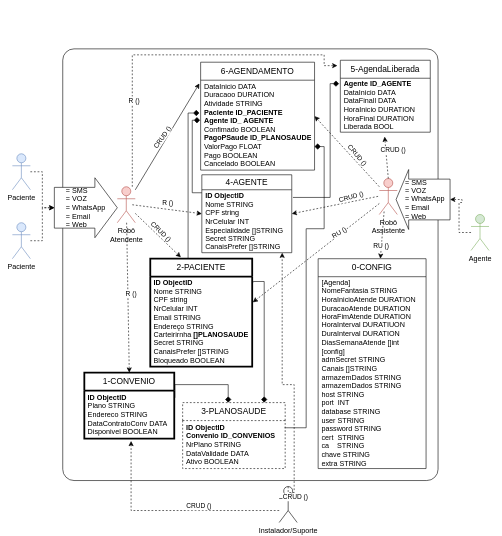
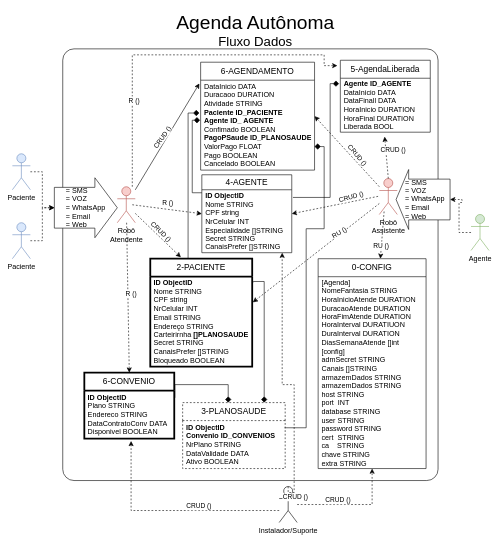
node "Agenda Autônoma Fluxo Dados": added
node "1-CONVENIO": label "1-CONVENIO" -> "6-CONVENIO"
edge "Instalador/Suporte" -> "0-CONFIG": added, label "CRUD ()"
